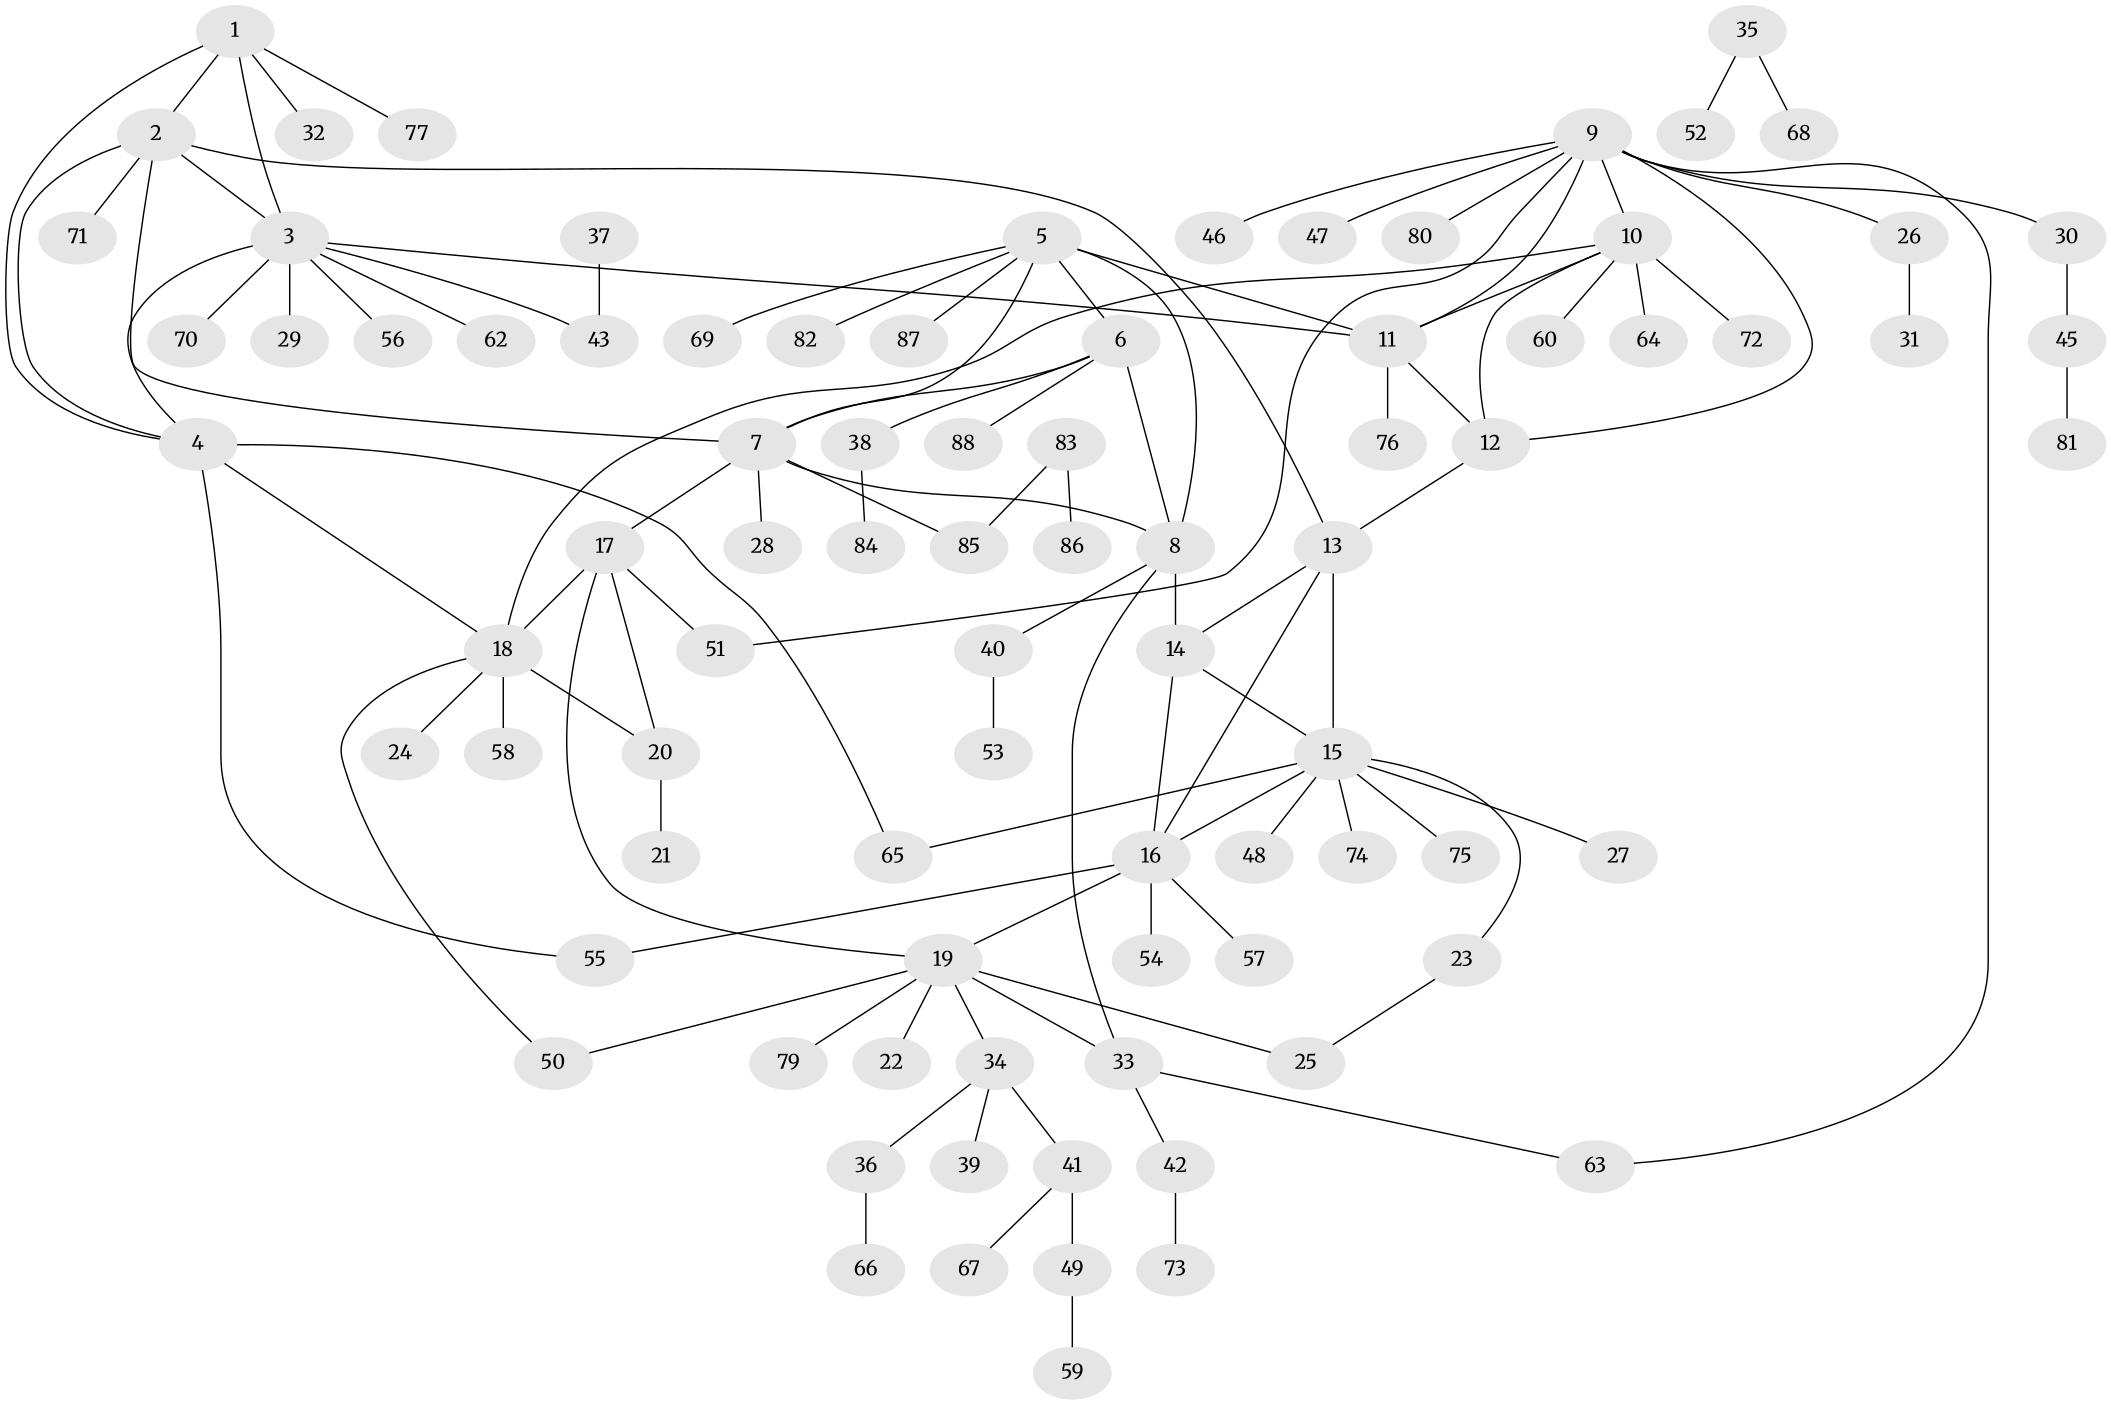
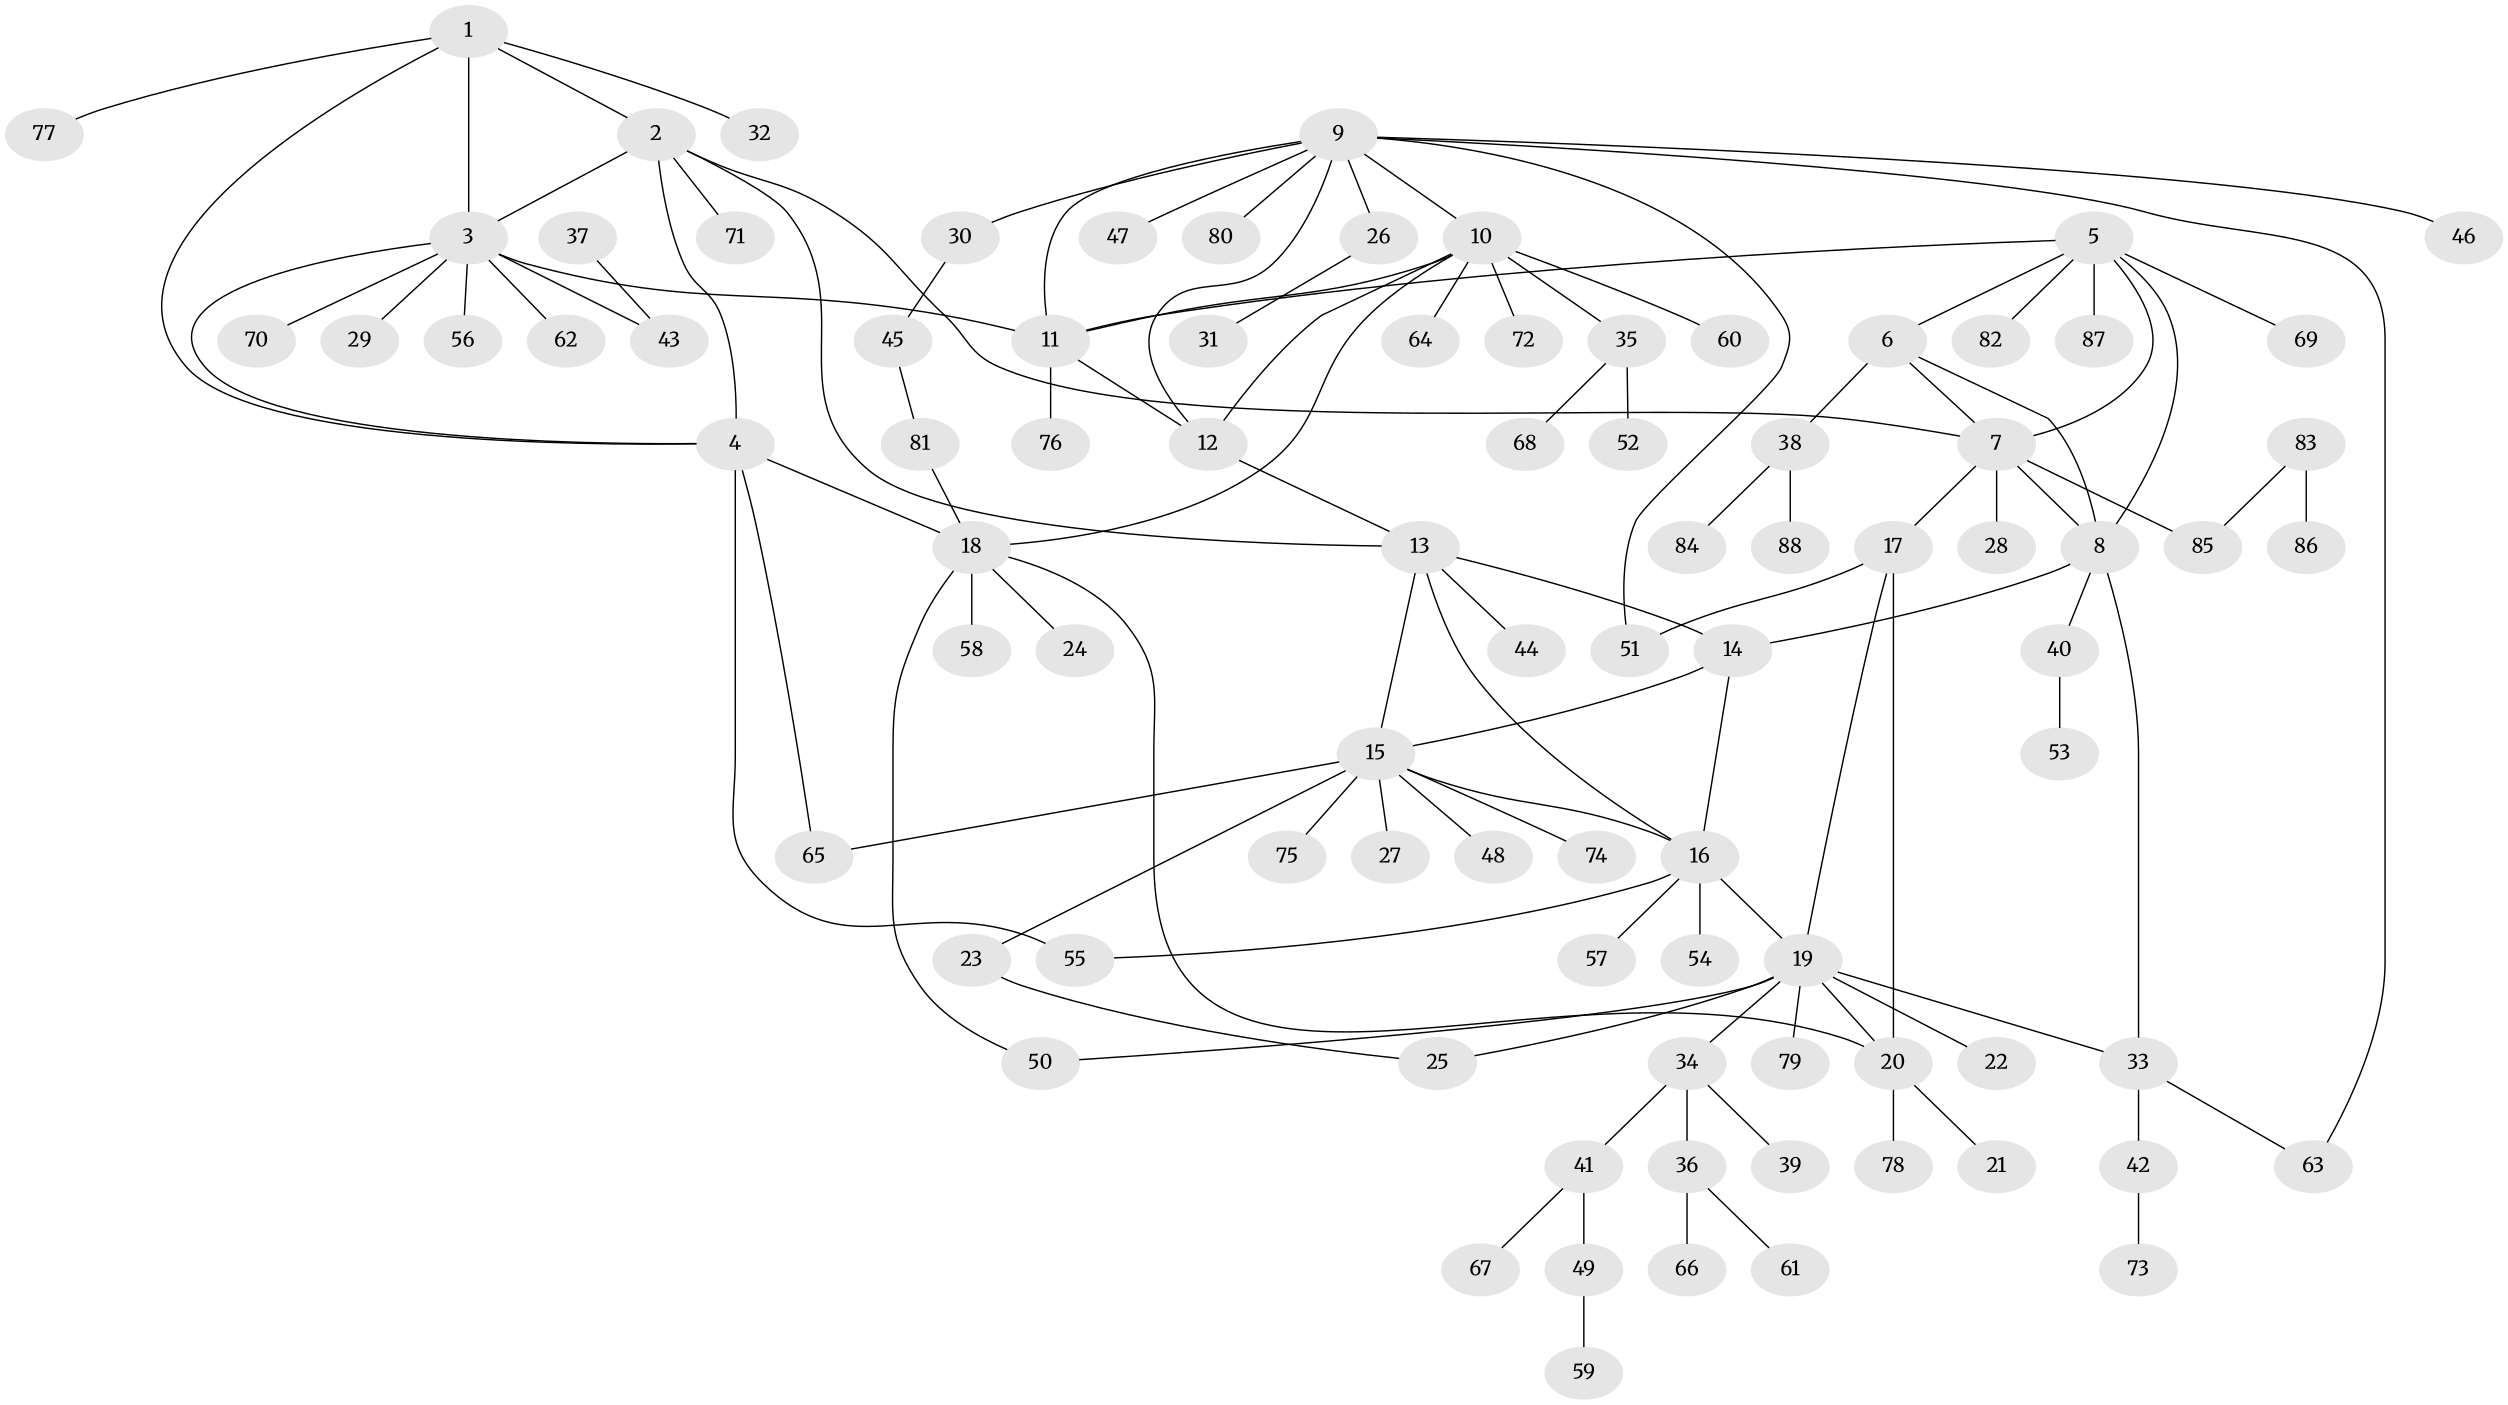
edge "10" -- "35": added
edge "6" -- "88": now "38" -- "88"
edge "17" -- "18": now "81" -- "18"
node "44": added
edge "19" -- "20": added
node "78": added
node "61": added
